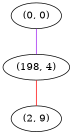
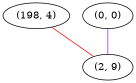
edge "(0, 0)" -- "(198, 4)": now "(0, 0)" -- "(2, 9)"
